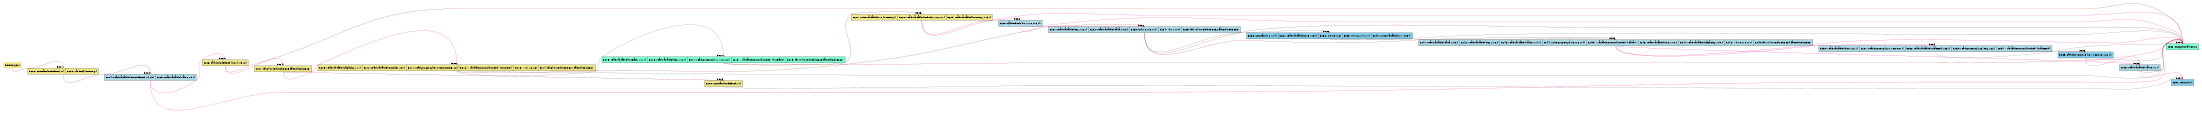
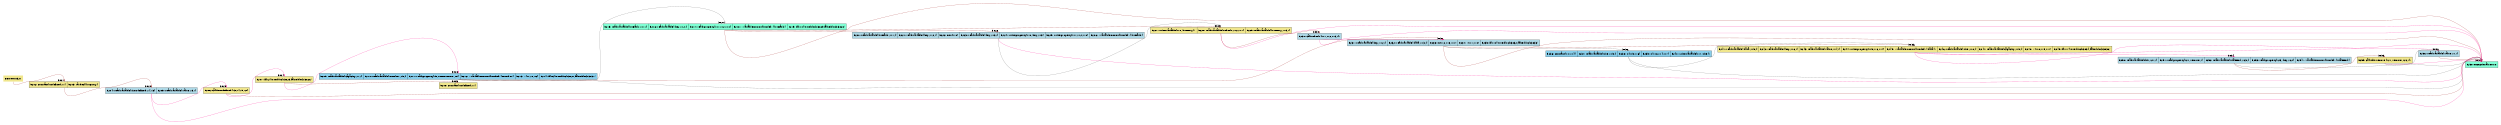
node "9220: read-variable['lruHash',v11,-]": added
node "9241: read-variable['data',v15,-]": fillcolor lightblue -> khaki
node "9255: call-this.remove [v21,'remove',v22,-]*": fillcolor skyblue -> khaki
node "BB_entry321": label "BB_entry321" -> "BB_return321"
node "9209: read-variable['capacity',v7,-]": fillcolor khaki -> skyblue
node "9257: return[v1]": removed
